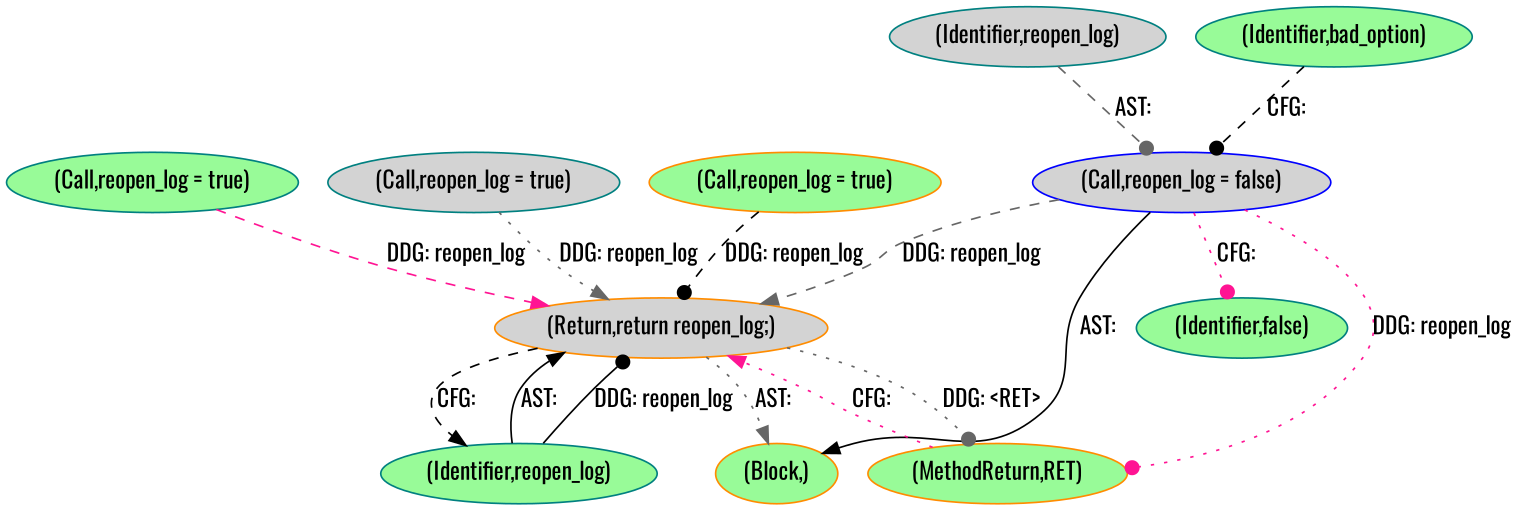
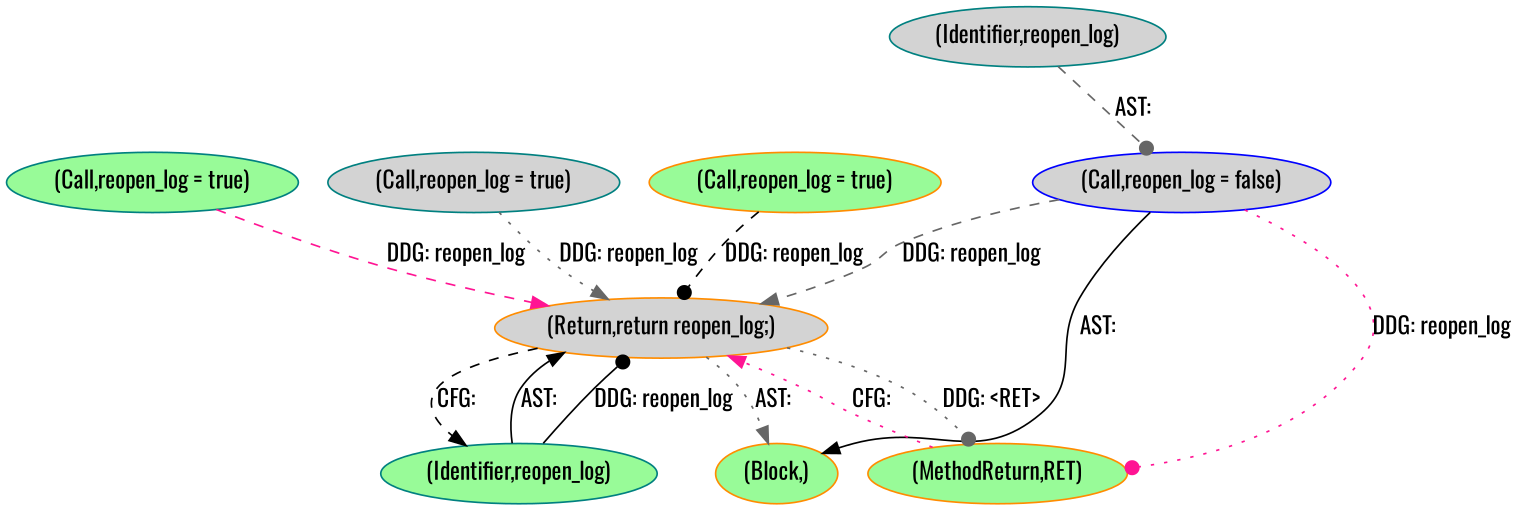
node "(Identifier,bad_option)": removed
node "(Identifier,false)": removed
